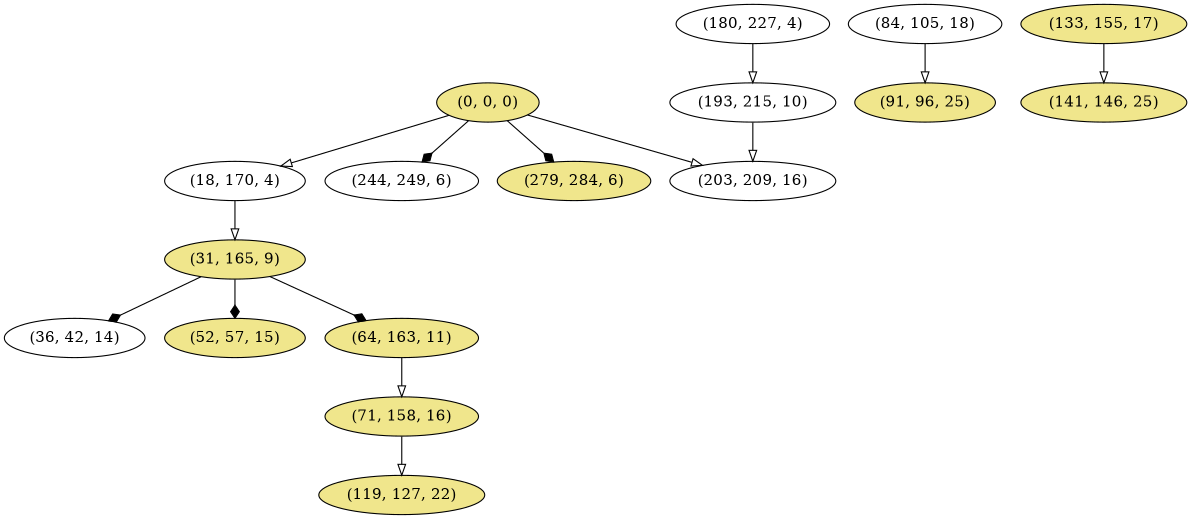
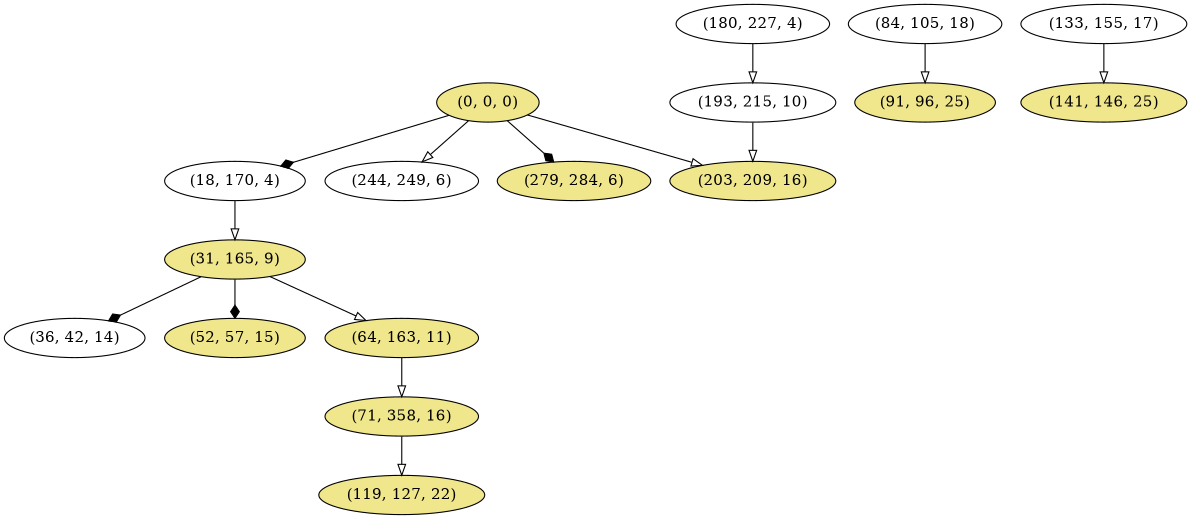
node "(133, 155, 17)": fillcolor khaki -> white
edge "(0, 0, 0)" -> "(244, 249, 6)": arrowhead diamond -> onormal
edge "(0, 0, 0)" -> "(18, 170, 4)": arrowhead onormal -> diamond
node "(203, 209, 16)": fillcolor white -> khaki
edge "(31, 165, 9)" -> "(64, 163, 11)": arrowhead diamond -> onormal
node "(71, 158, 16)": label "(71, 158, 16)" -> "(71, 358, 16)"
